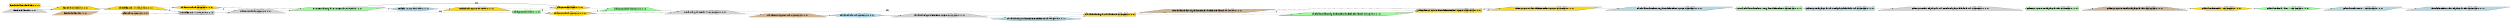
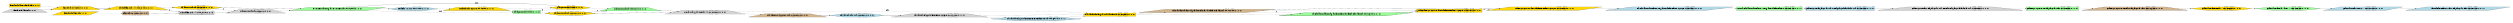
node "testSpellCheckResponse['0', '1', '0']": fillcolor tan -> gold
